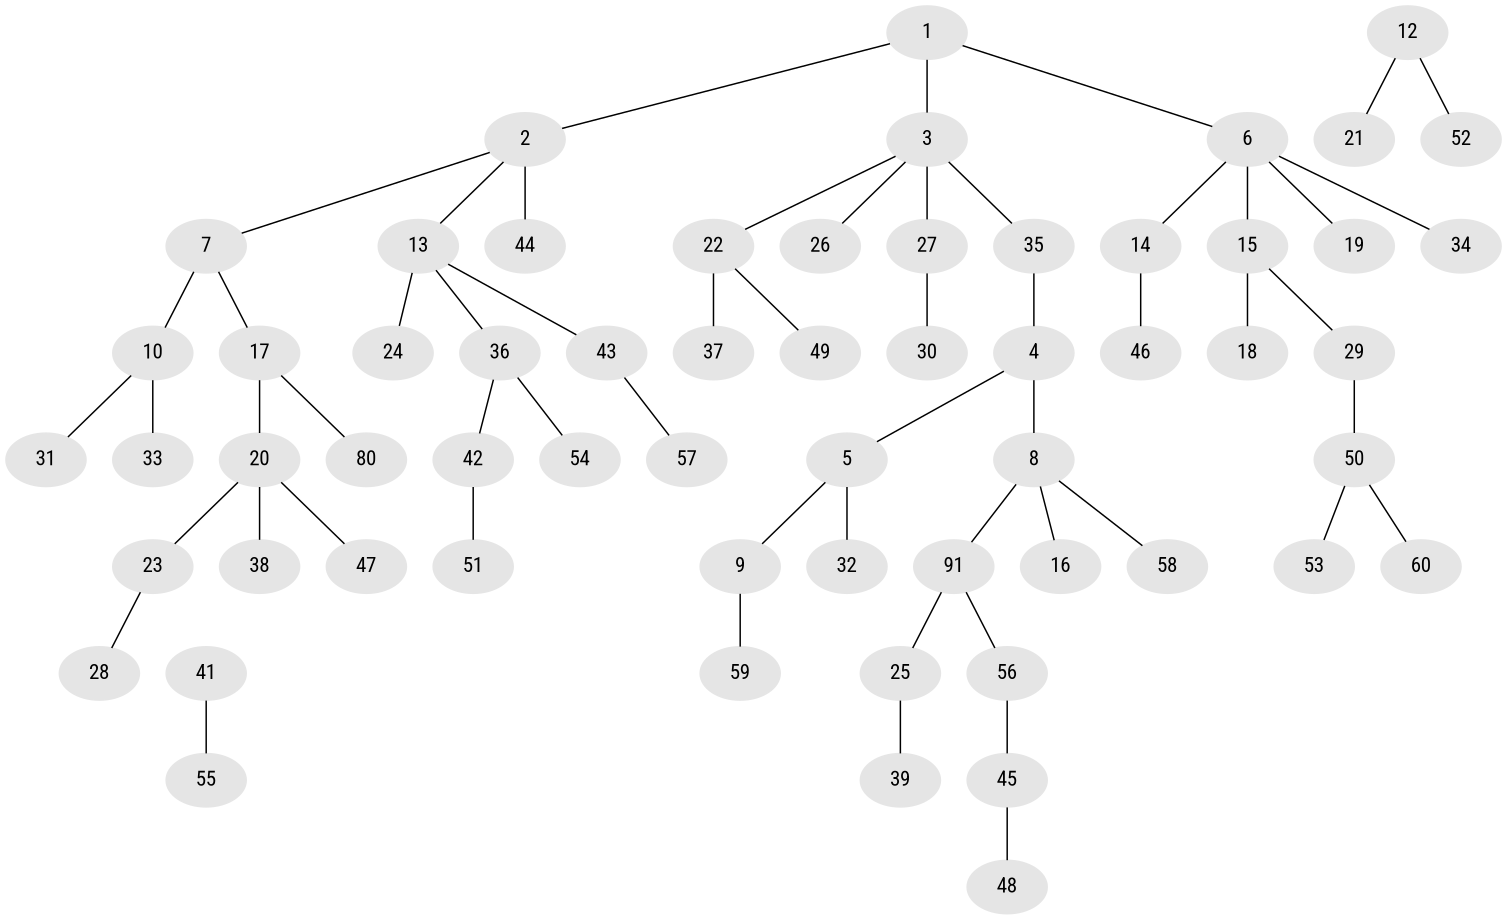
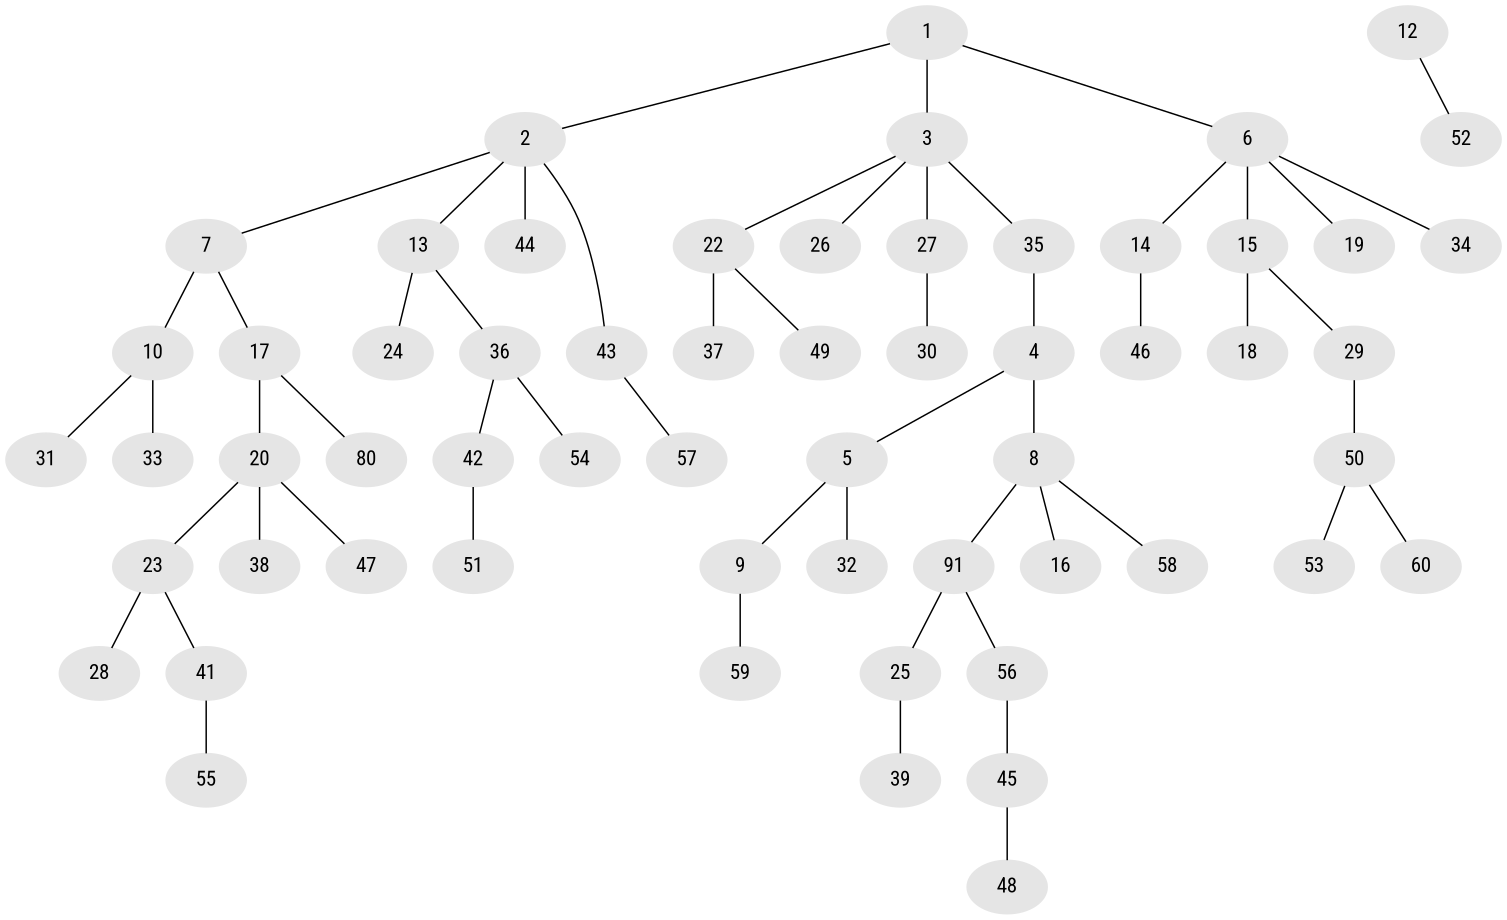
node "21": removed
edge "13" -- "43": now "2" -- "43"
edge "23" -- "41": added
